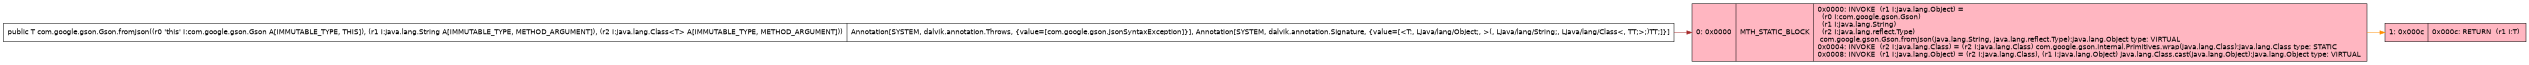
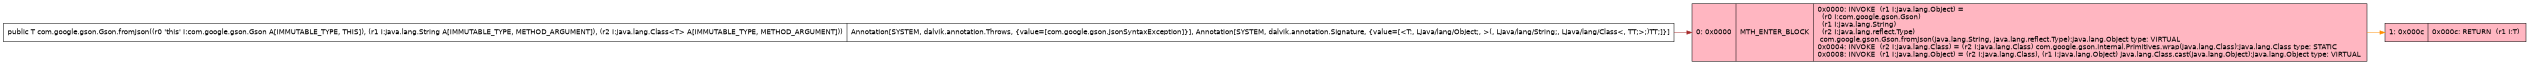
node "0: 0x0000": text "MTH_STATIC_BLOCK" -> "MTH_ENTER_BLOCK"
